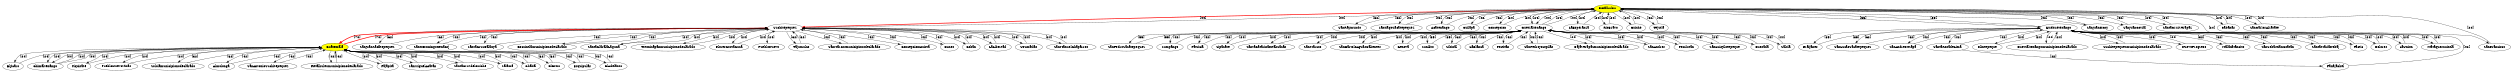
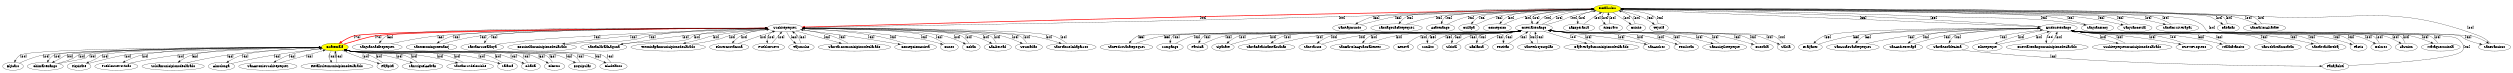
edge "Quetzaltenango" -> "Genova": removed, label "[24]"
edge "Huehuetenango" -> "SanSebastianCoatan": now "Huehuetenango" -> "SanFrancisco"
edge "PuebloNuevo" -> "Suchitepequez": added, label "[24]"
